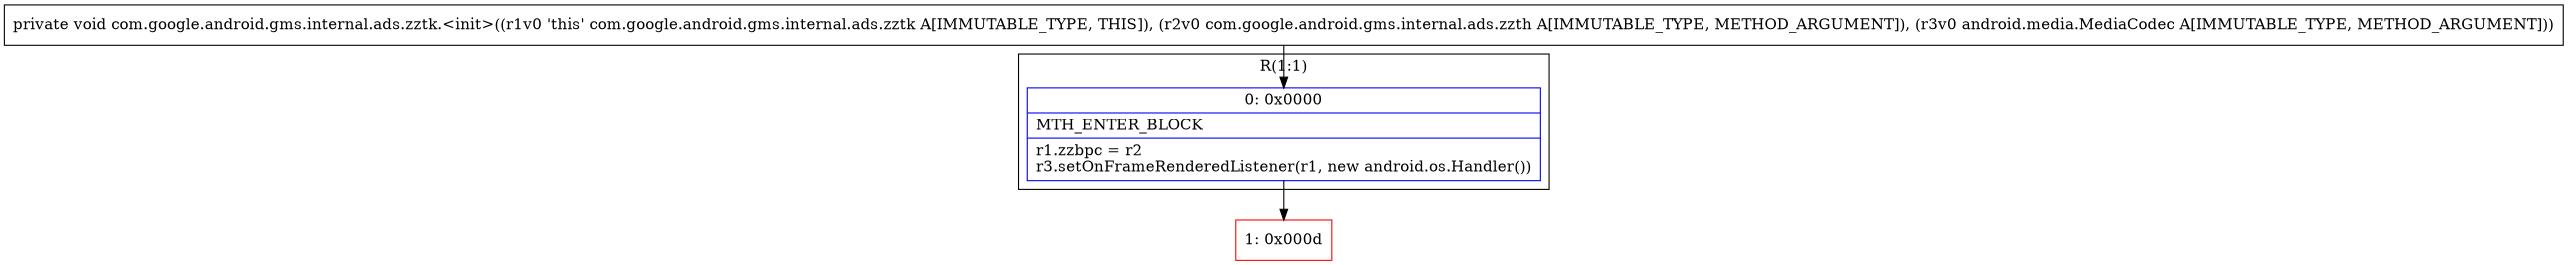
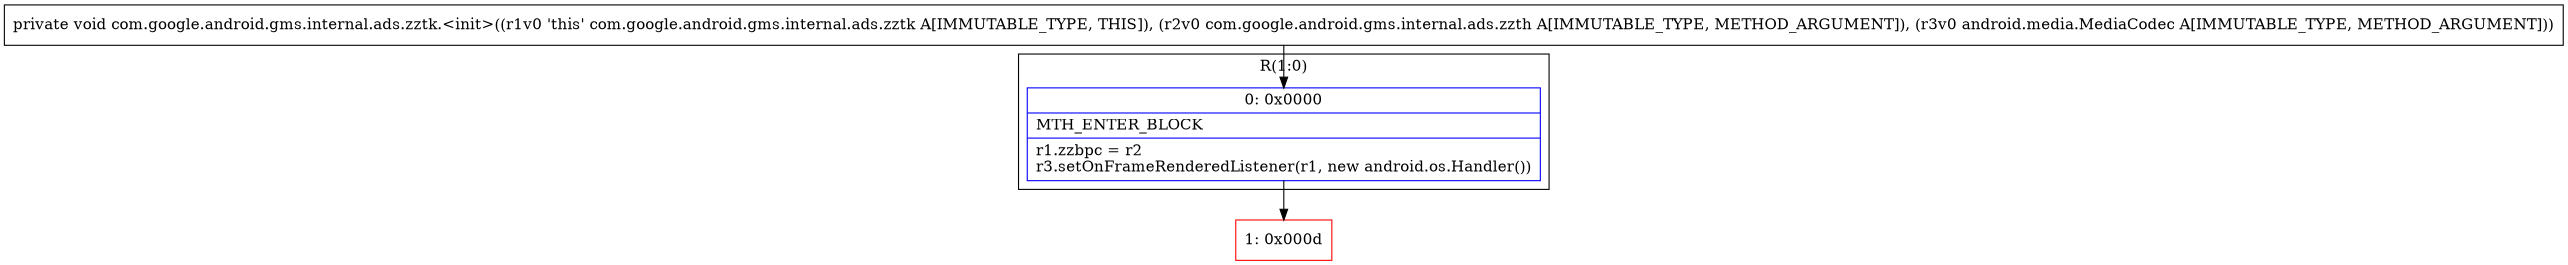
cluster "R(1:1)": label "R(1:1)" -> "R(1:0)"
